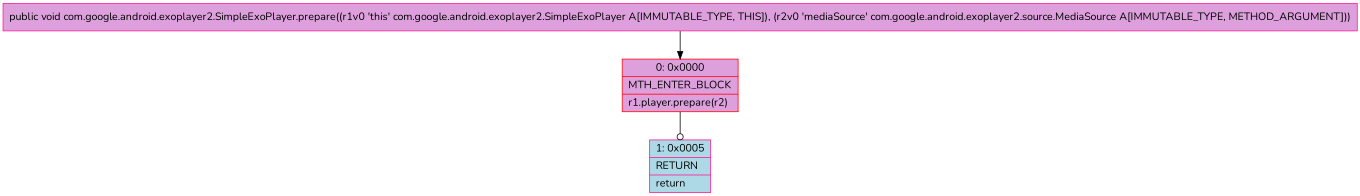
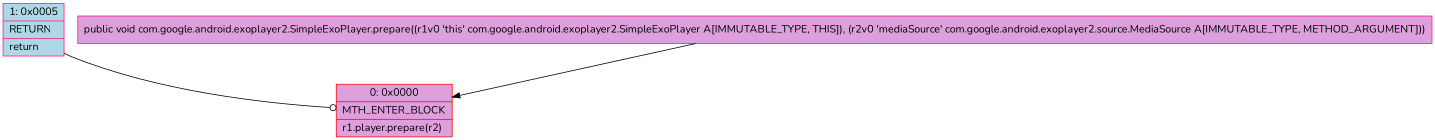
edge "0: 0x0000" -> "1: 0x0005": reversed
